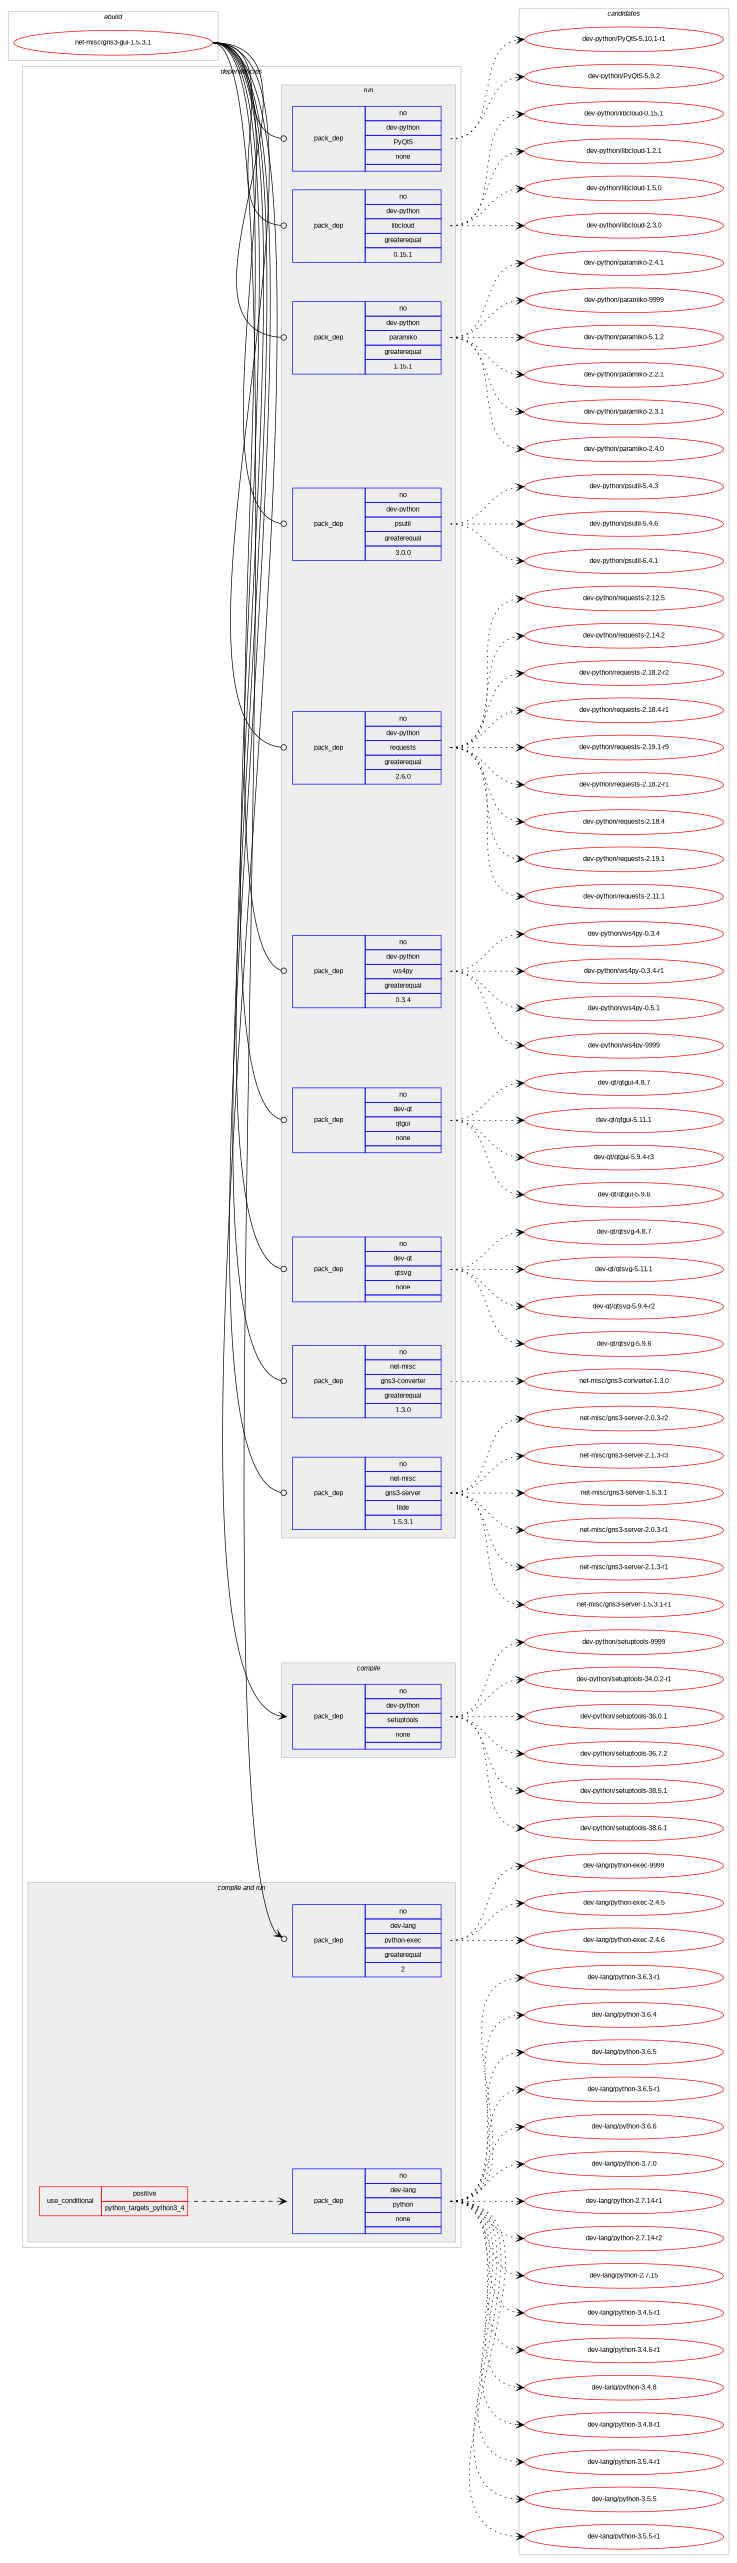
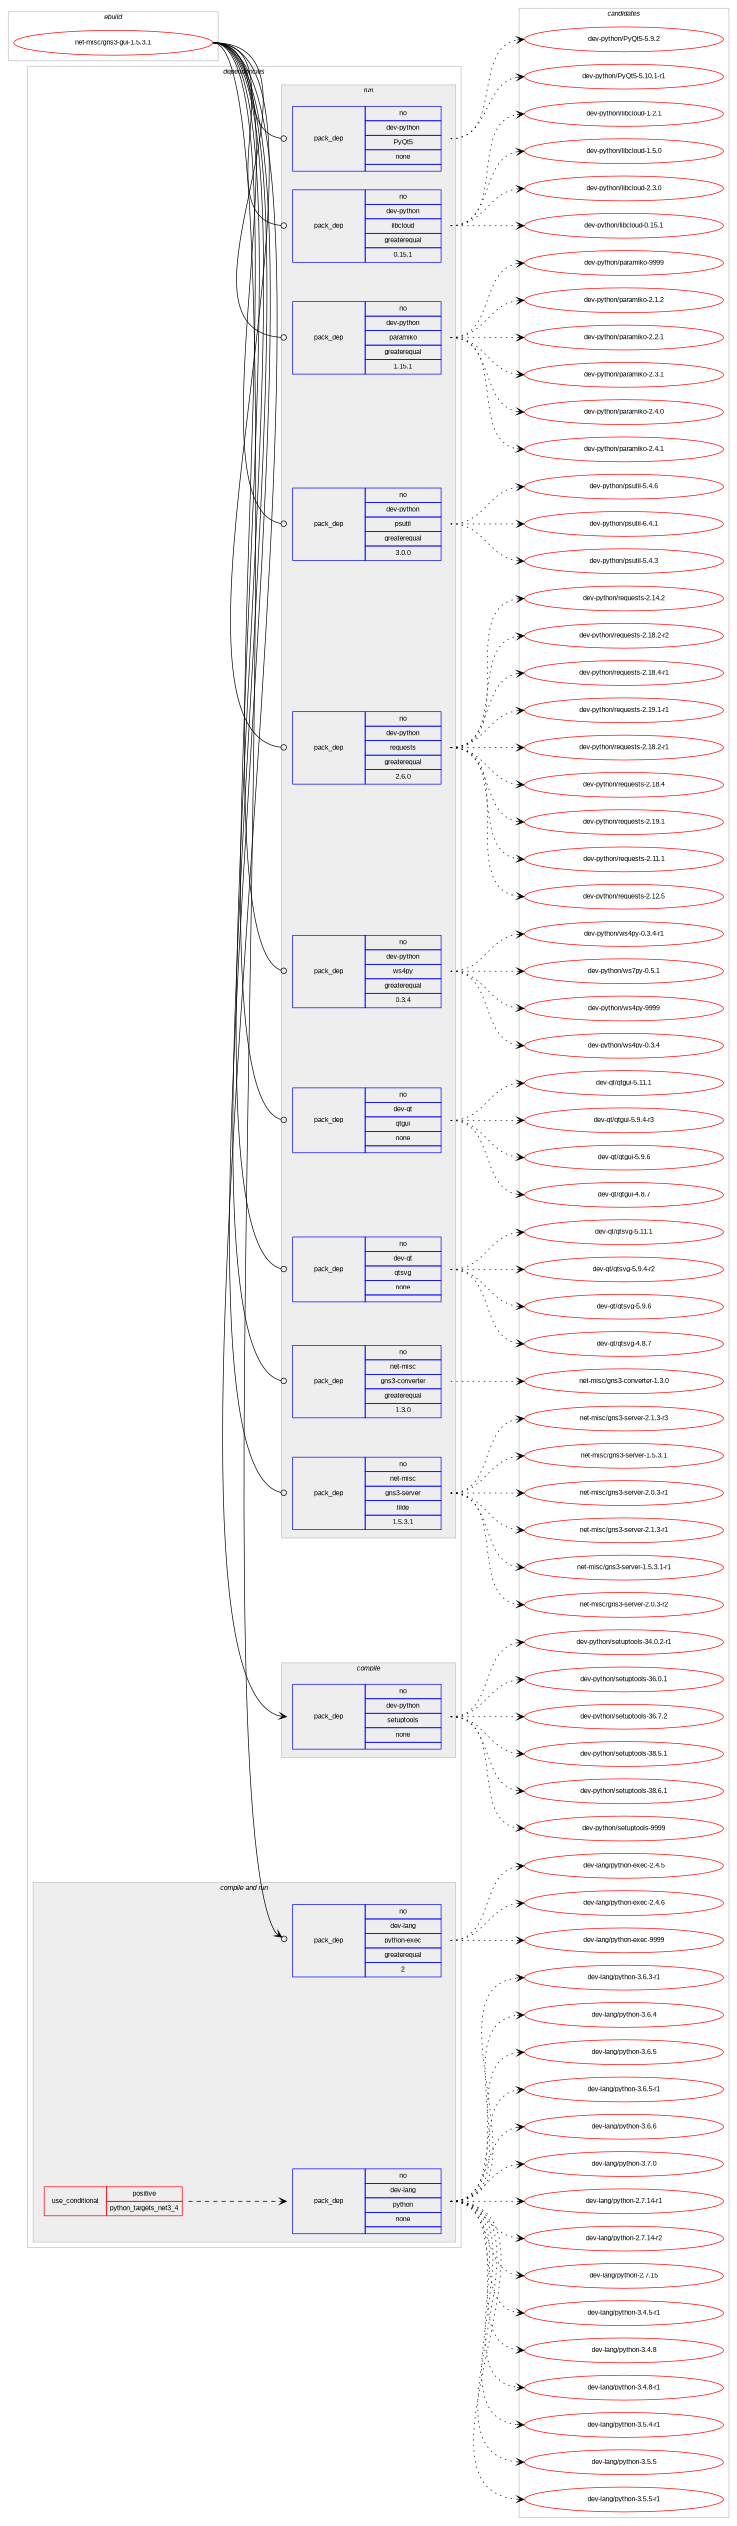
node "dev-python/paramiko-5.1.2": label "dev-python/paramiko-5.1.2" -> "dev-python/paramiko-2.1.2"
node "dev-python/requests-2.19.1-r9": label "dev-python/requests-2.19.1-r9" -> "dev-python/requests-2.19.1-r1"
node "dev-python/ws4py-0.5.1": label "dev-python/ws4py-0.5.1" -> "dev-python/ws7py-0.5.1"
node "use_conditional": text "python_targets_python3_4" -> "python_targets_net3_4"
node "dev-lang/python-3.4.6-r1": removed
